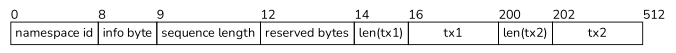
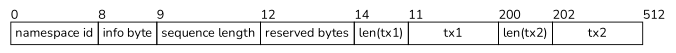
node "0": text "16" -> "11"
